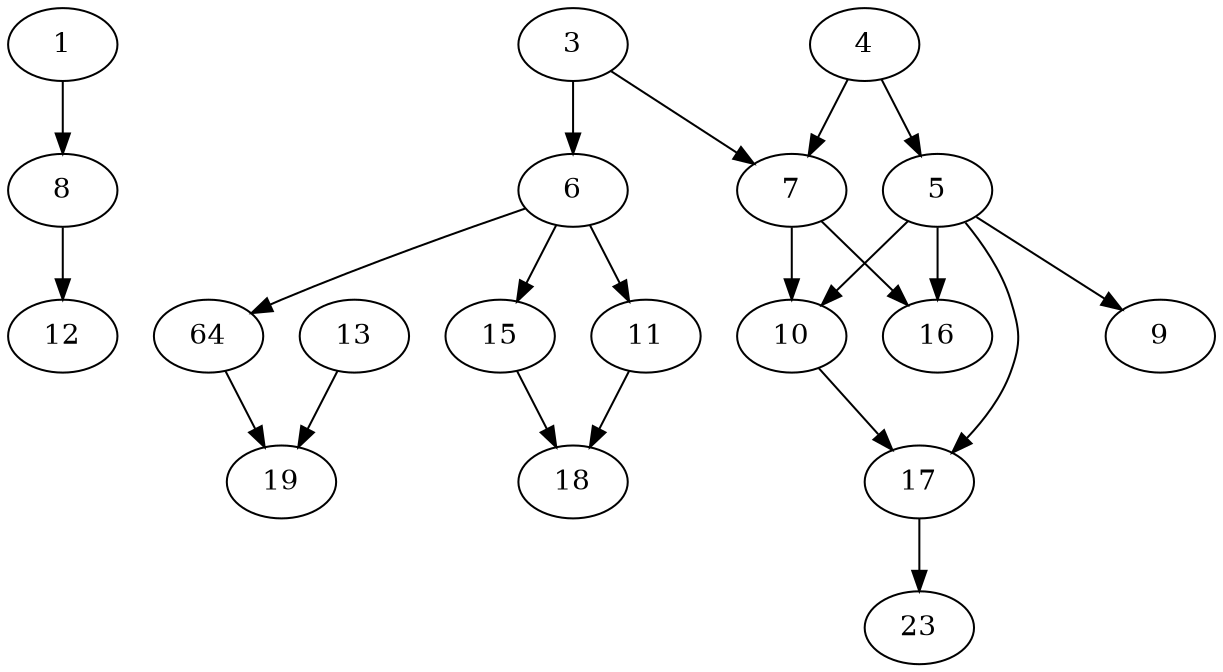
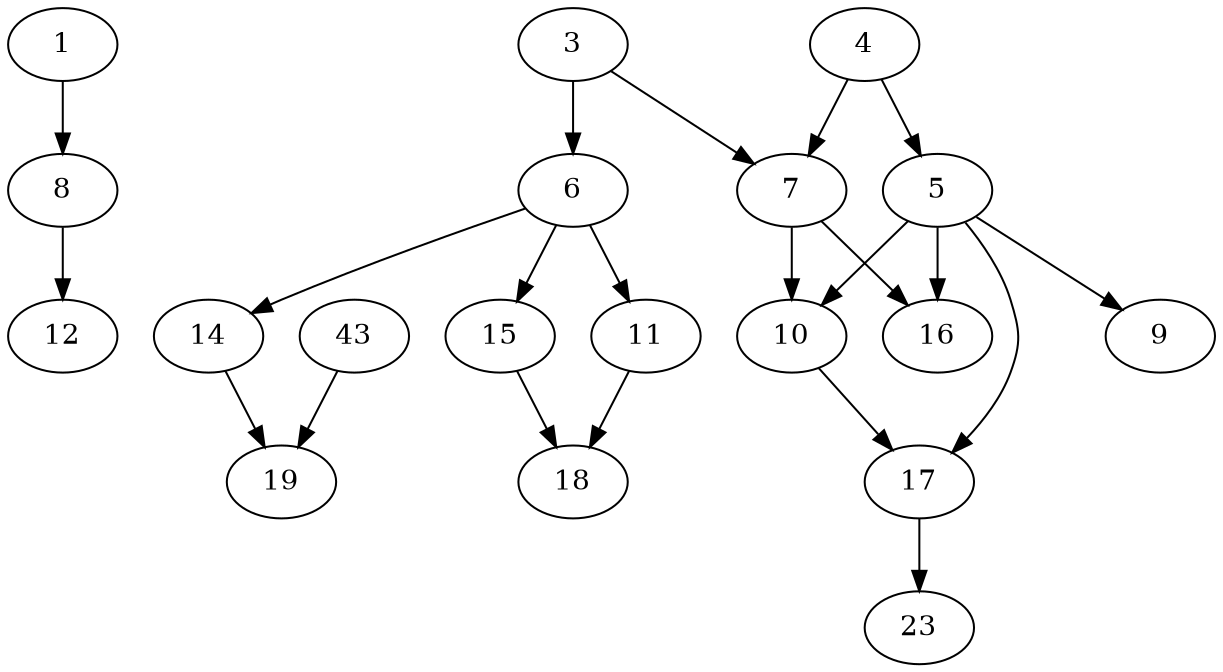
node "64": label "64" -> "14"
node "13": label "13" -> "43"
